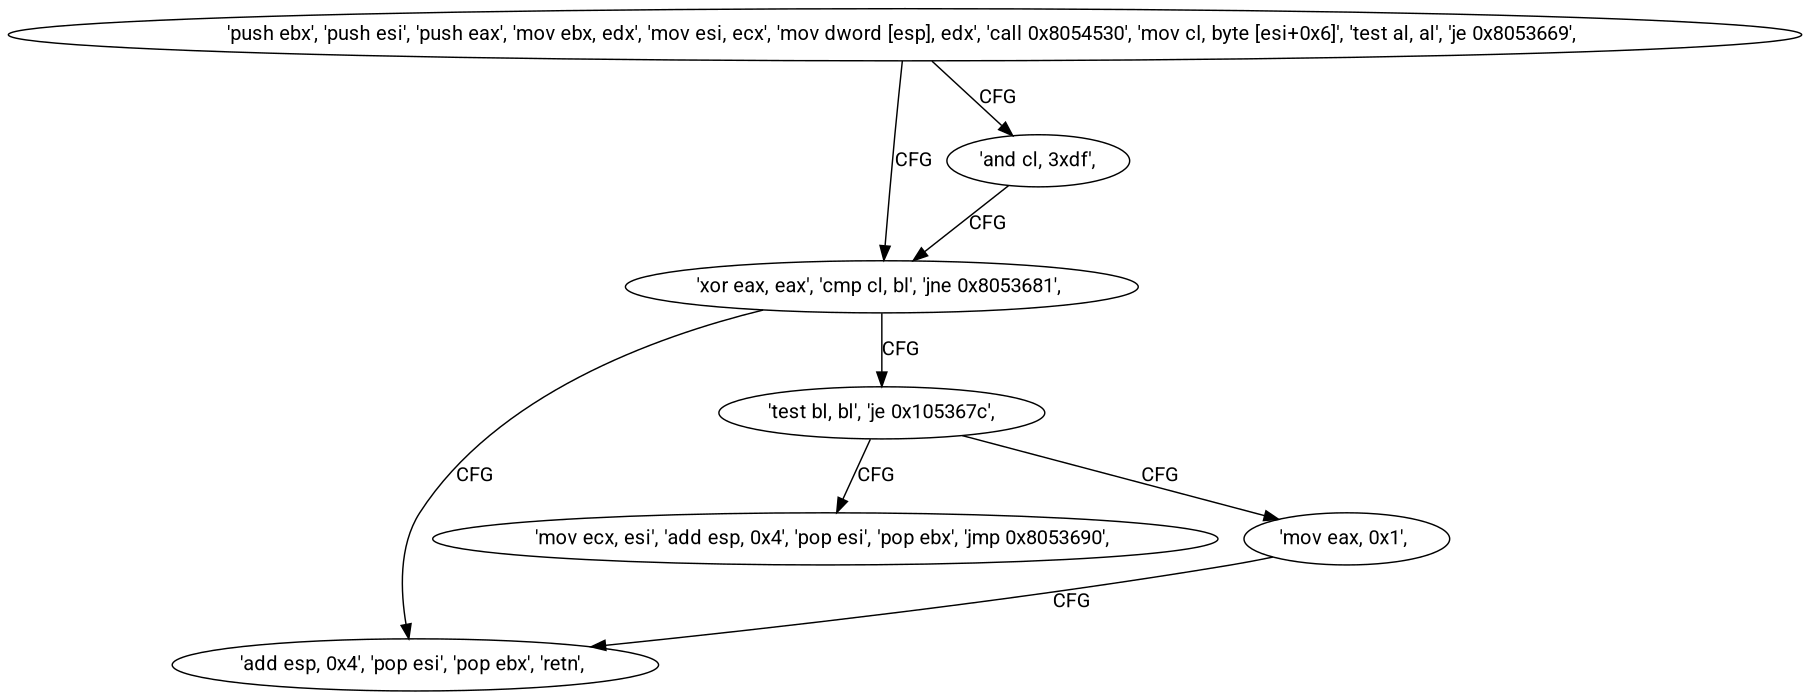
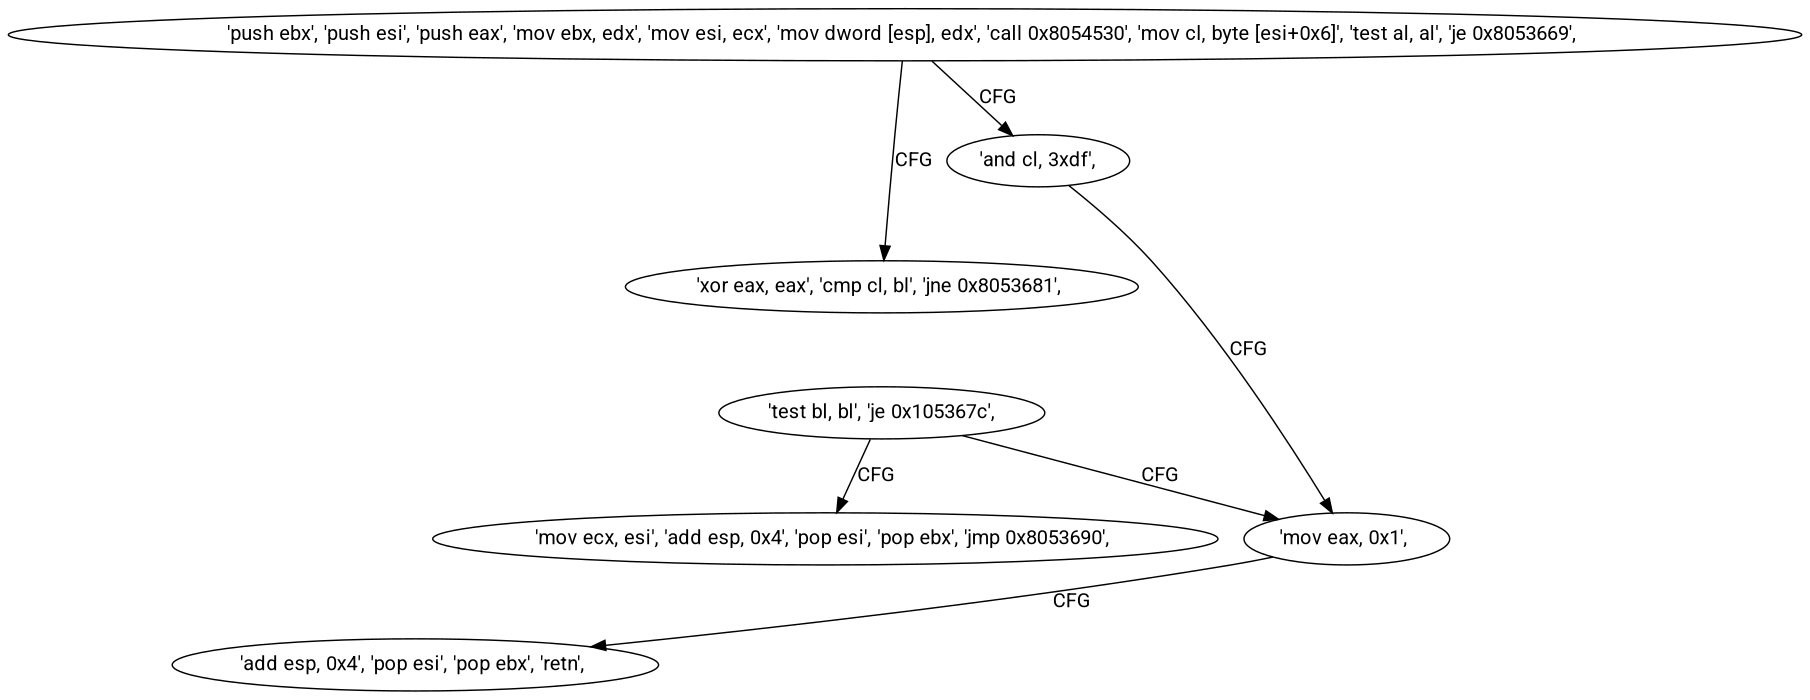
edge "'and cl, 3xdf'," -> "'xor eax, eax', 'cmp cl, bl', 'jne 0x8053681',": now "'and cl, 3xdf'," -> "'mov eax, 0x1',"
edge "'xor eax, eax', 'cmp cl, bl', 'jne 0x8053681'," -> "'test bl, bl', 'je 0x105367c',": removed, label "CFG"
edge "'xor eax, eax', 'cmp cl, bl', 'jne 0x8053681'," -> "'add esp, 0x4', 'pop esi', 'pop ebx', 'retn',": removed, label "CFG"
